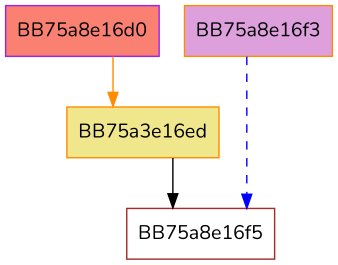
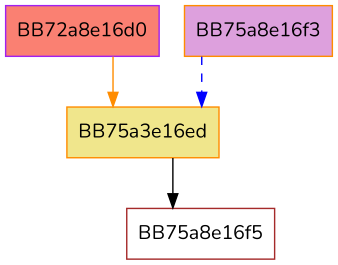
node "BB75a8e16d0": label "BB75a8e16d0" -> "BB72a8e16d0"
edge "BB75a8e16f3" -> "BB75a8e16f5": now "BB75a8e16f3" -> "BB75a3e16ed"
